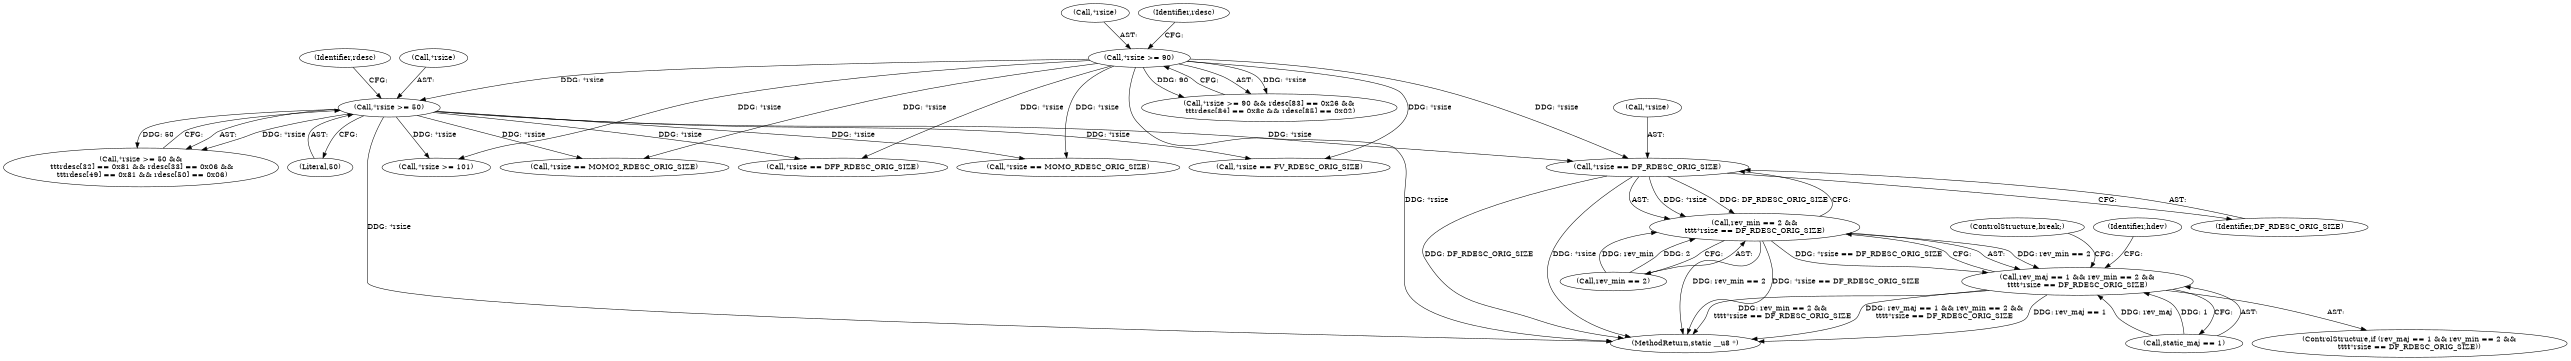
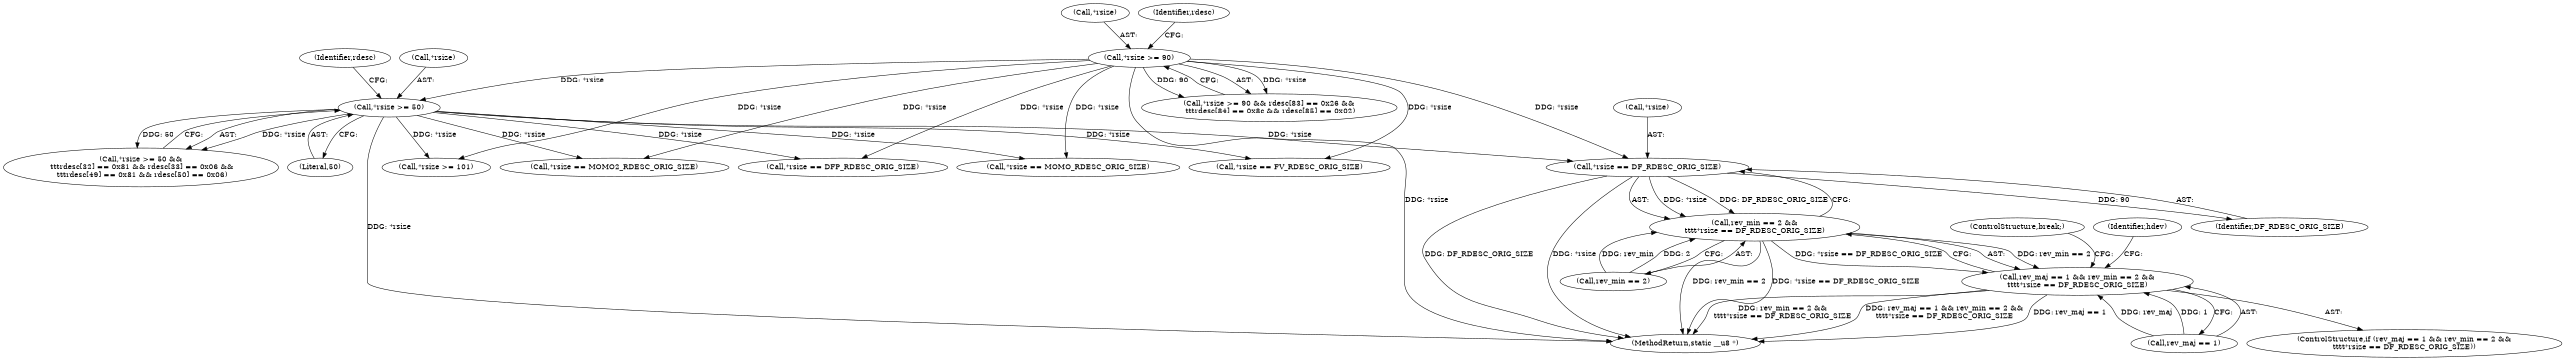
edge "(Call,*rsize == DF_RDESC_ORIG_SIZE)" -> "(Identifier,DF_RDESC_ORIG_SIZE)": label "CFG: " -> "DDG: 90"
node "(Call,static_maj == 1)": label "(Call,static_maj == 1)" -> "(Call,rev_maj == 1)"
